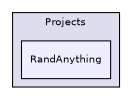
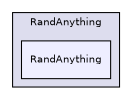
cluster "Projects": label "Projects" -> "RandAnything"
